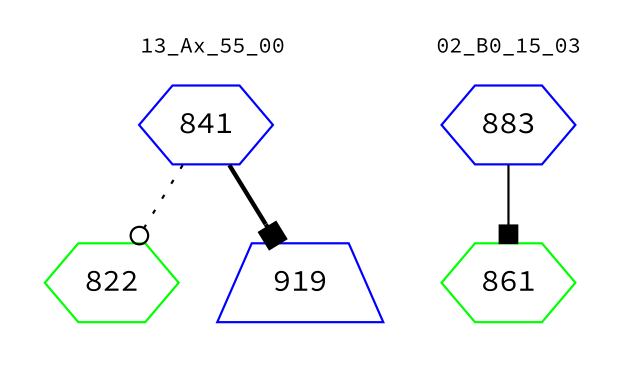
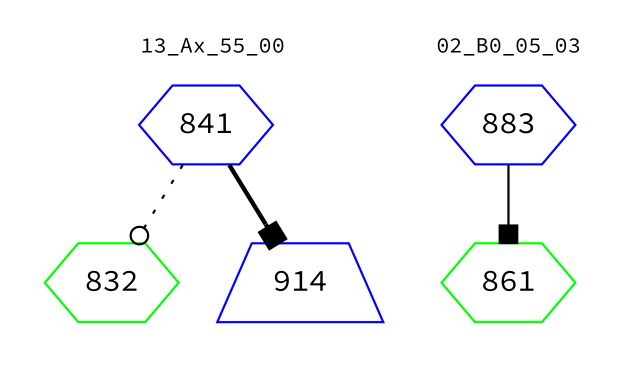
cluster "02_B0_15_03": label "02_B0_15_03" -> "02_B0_05_03"
node "822": label "822" -> "832"
node "919": label "919" -> "914"
